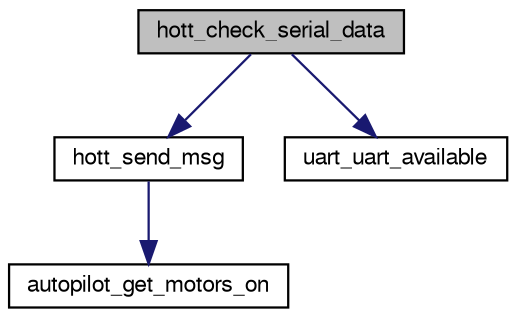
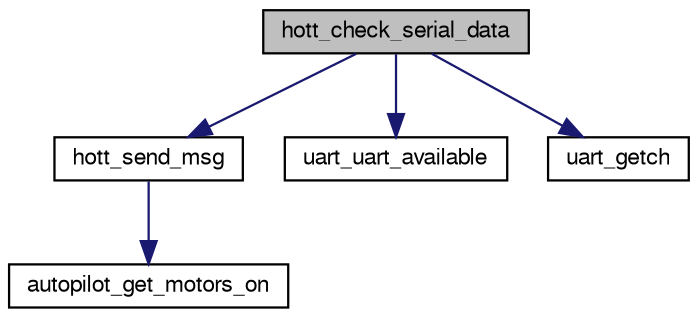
node "uart_getch": added
